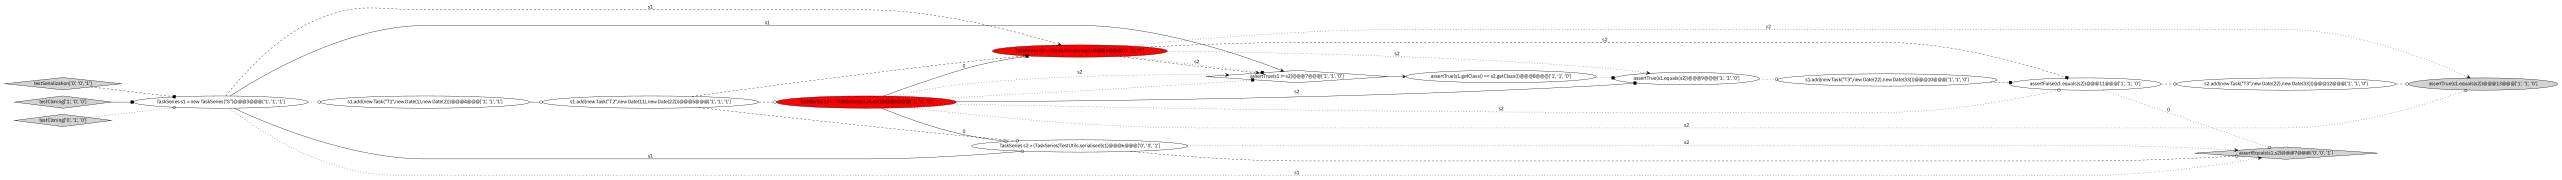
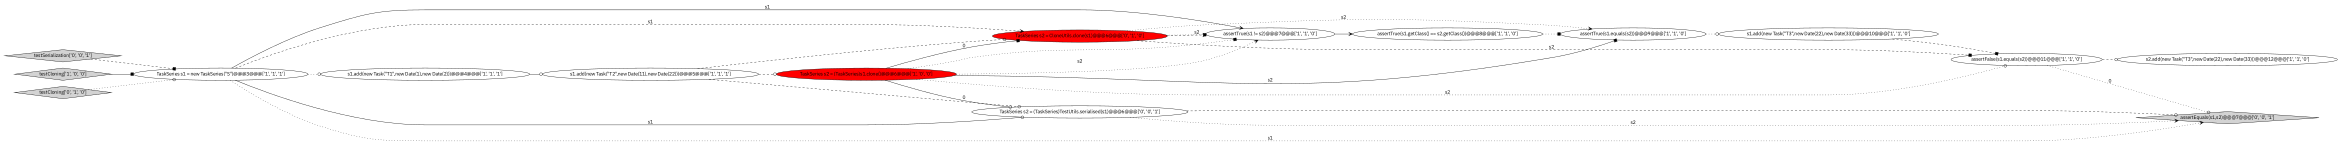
node "assertTrue(s1 != s2)@@@7@@@['1', '1', '0']": shape diamond -> ellipse
node "assertTrue(s1.equals(s2))@@@13@@@['1', '1', '0']": removed
